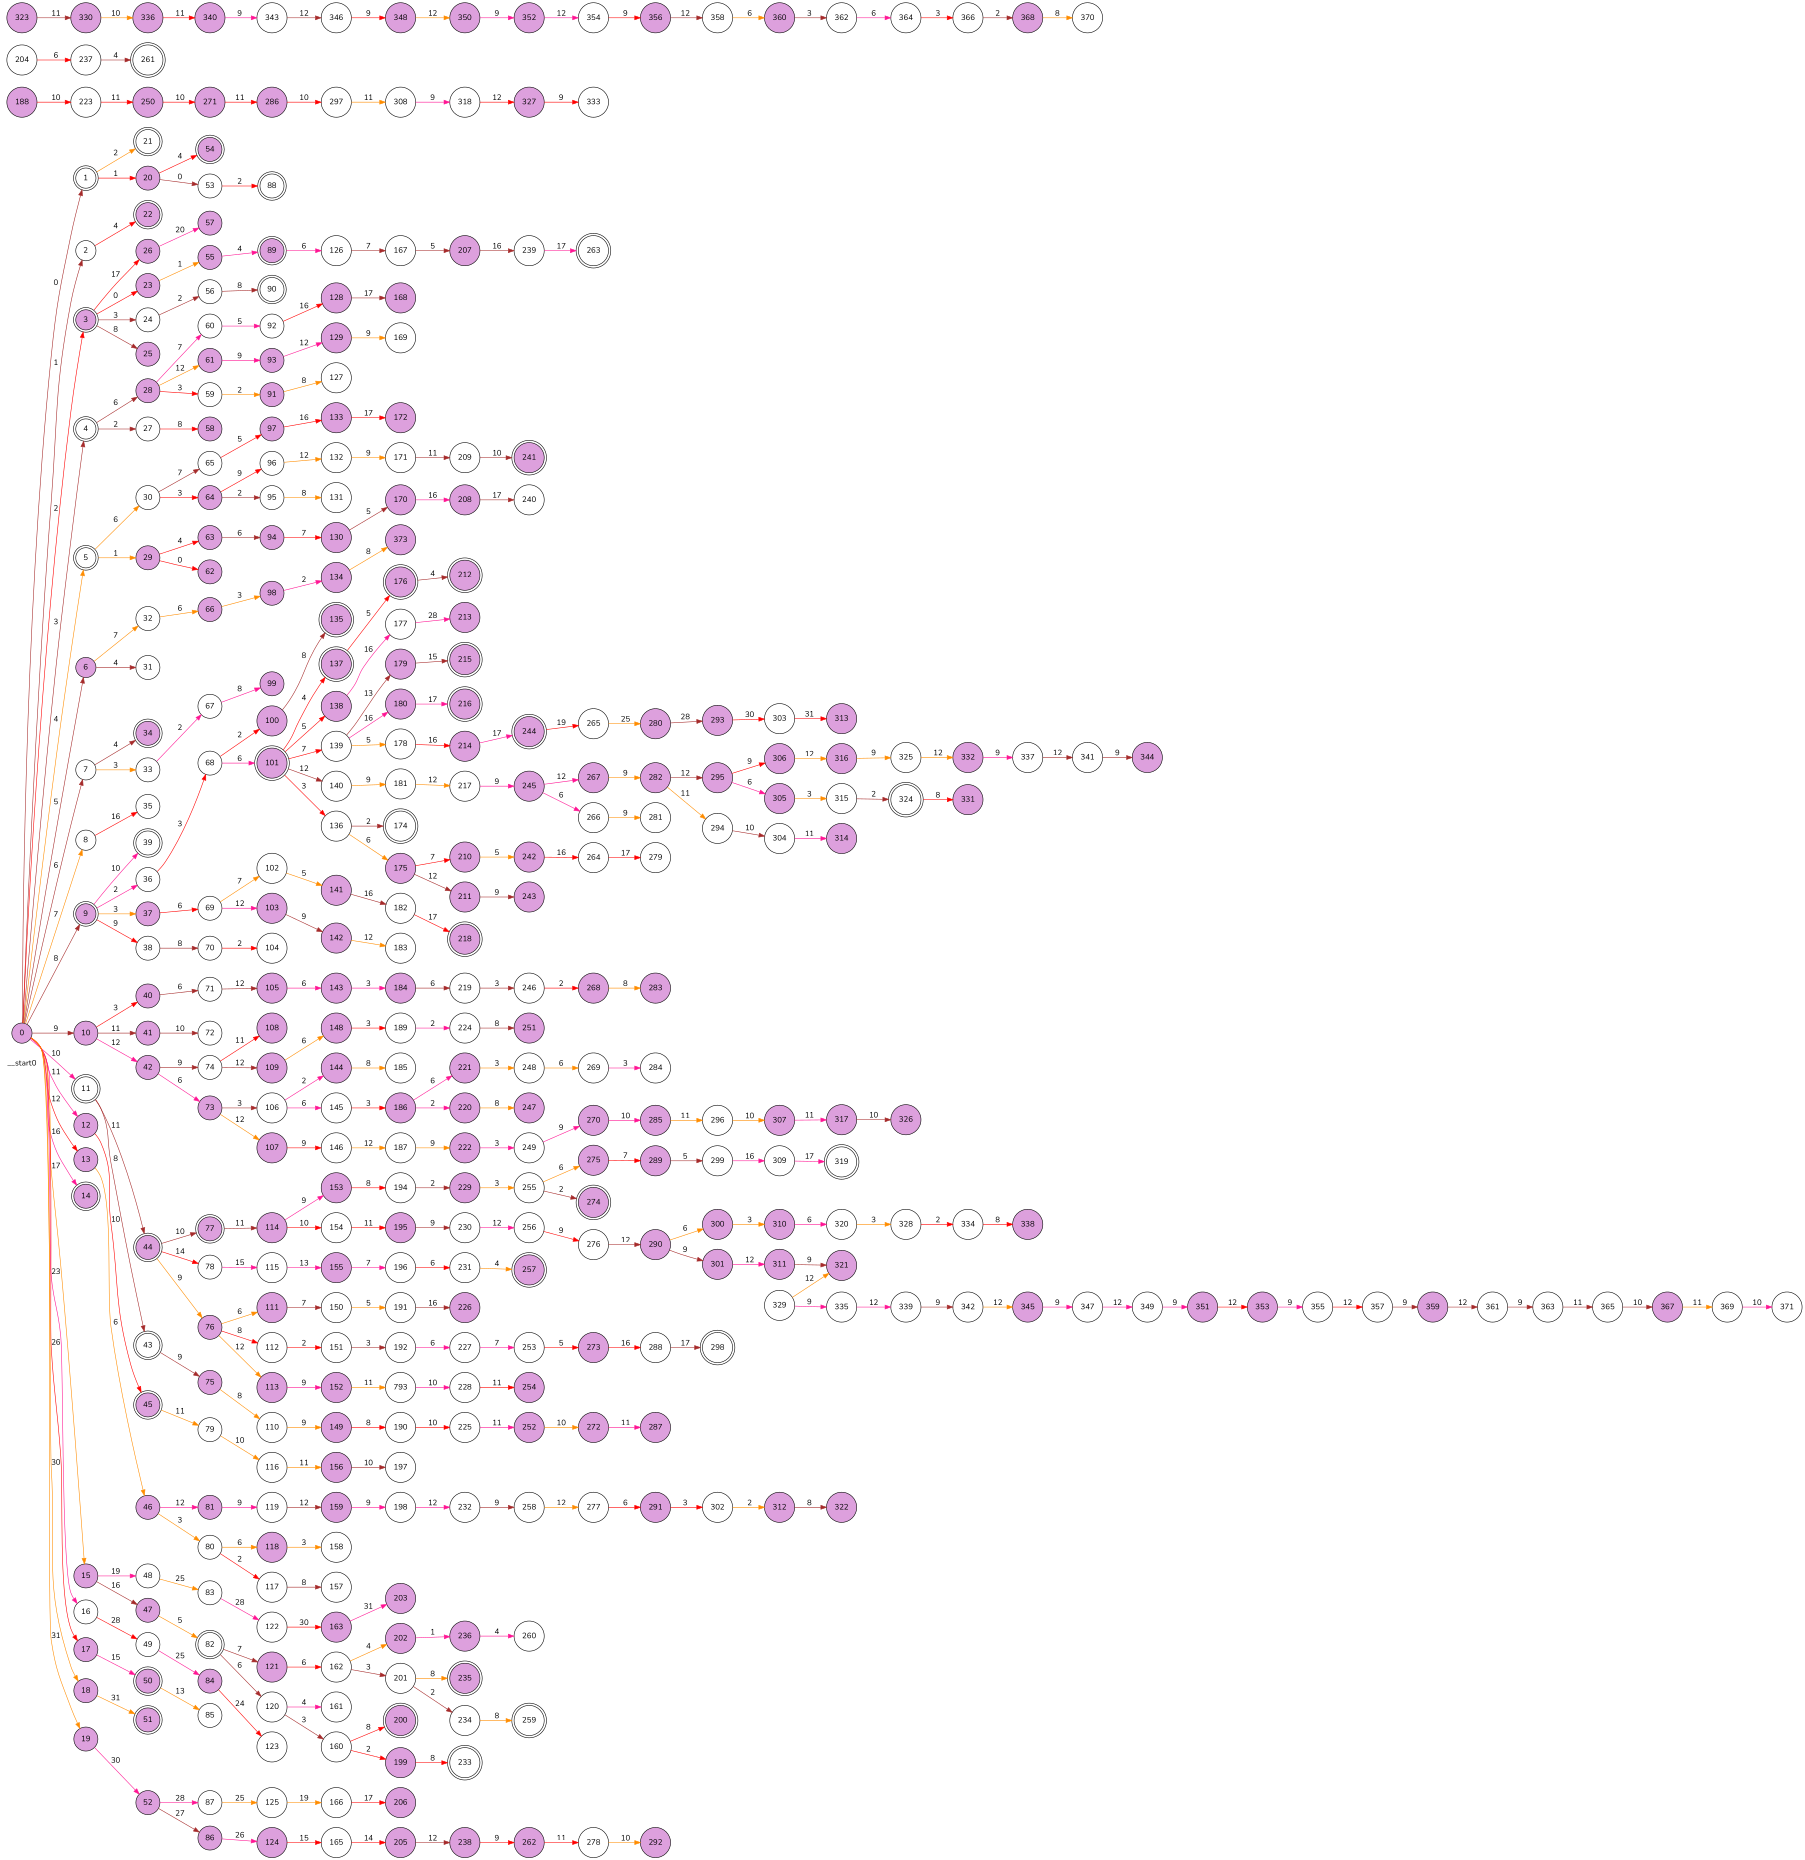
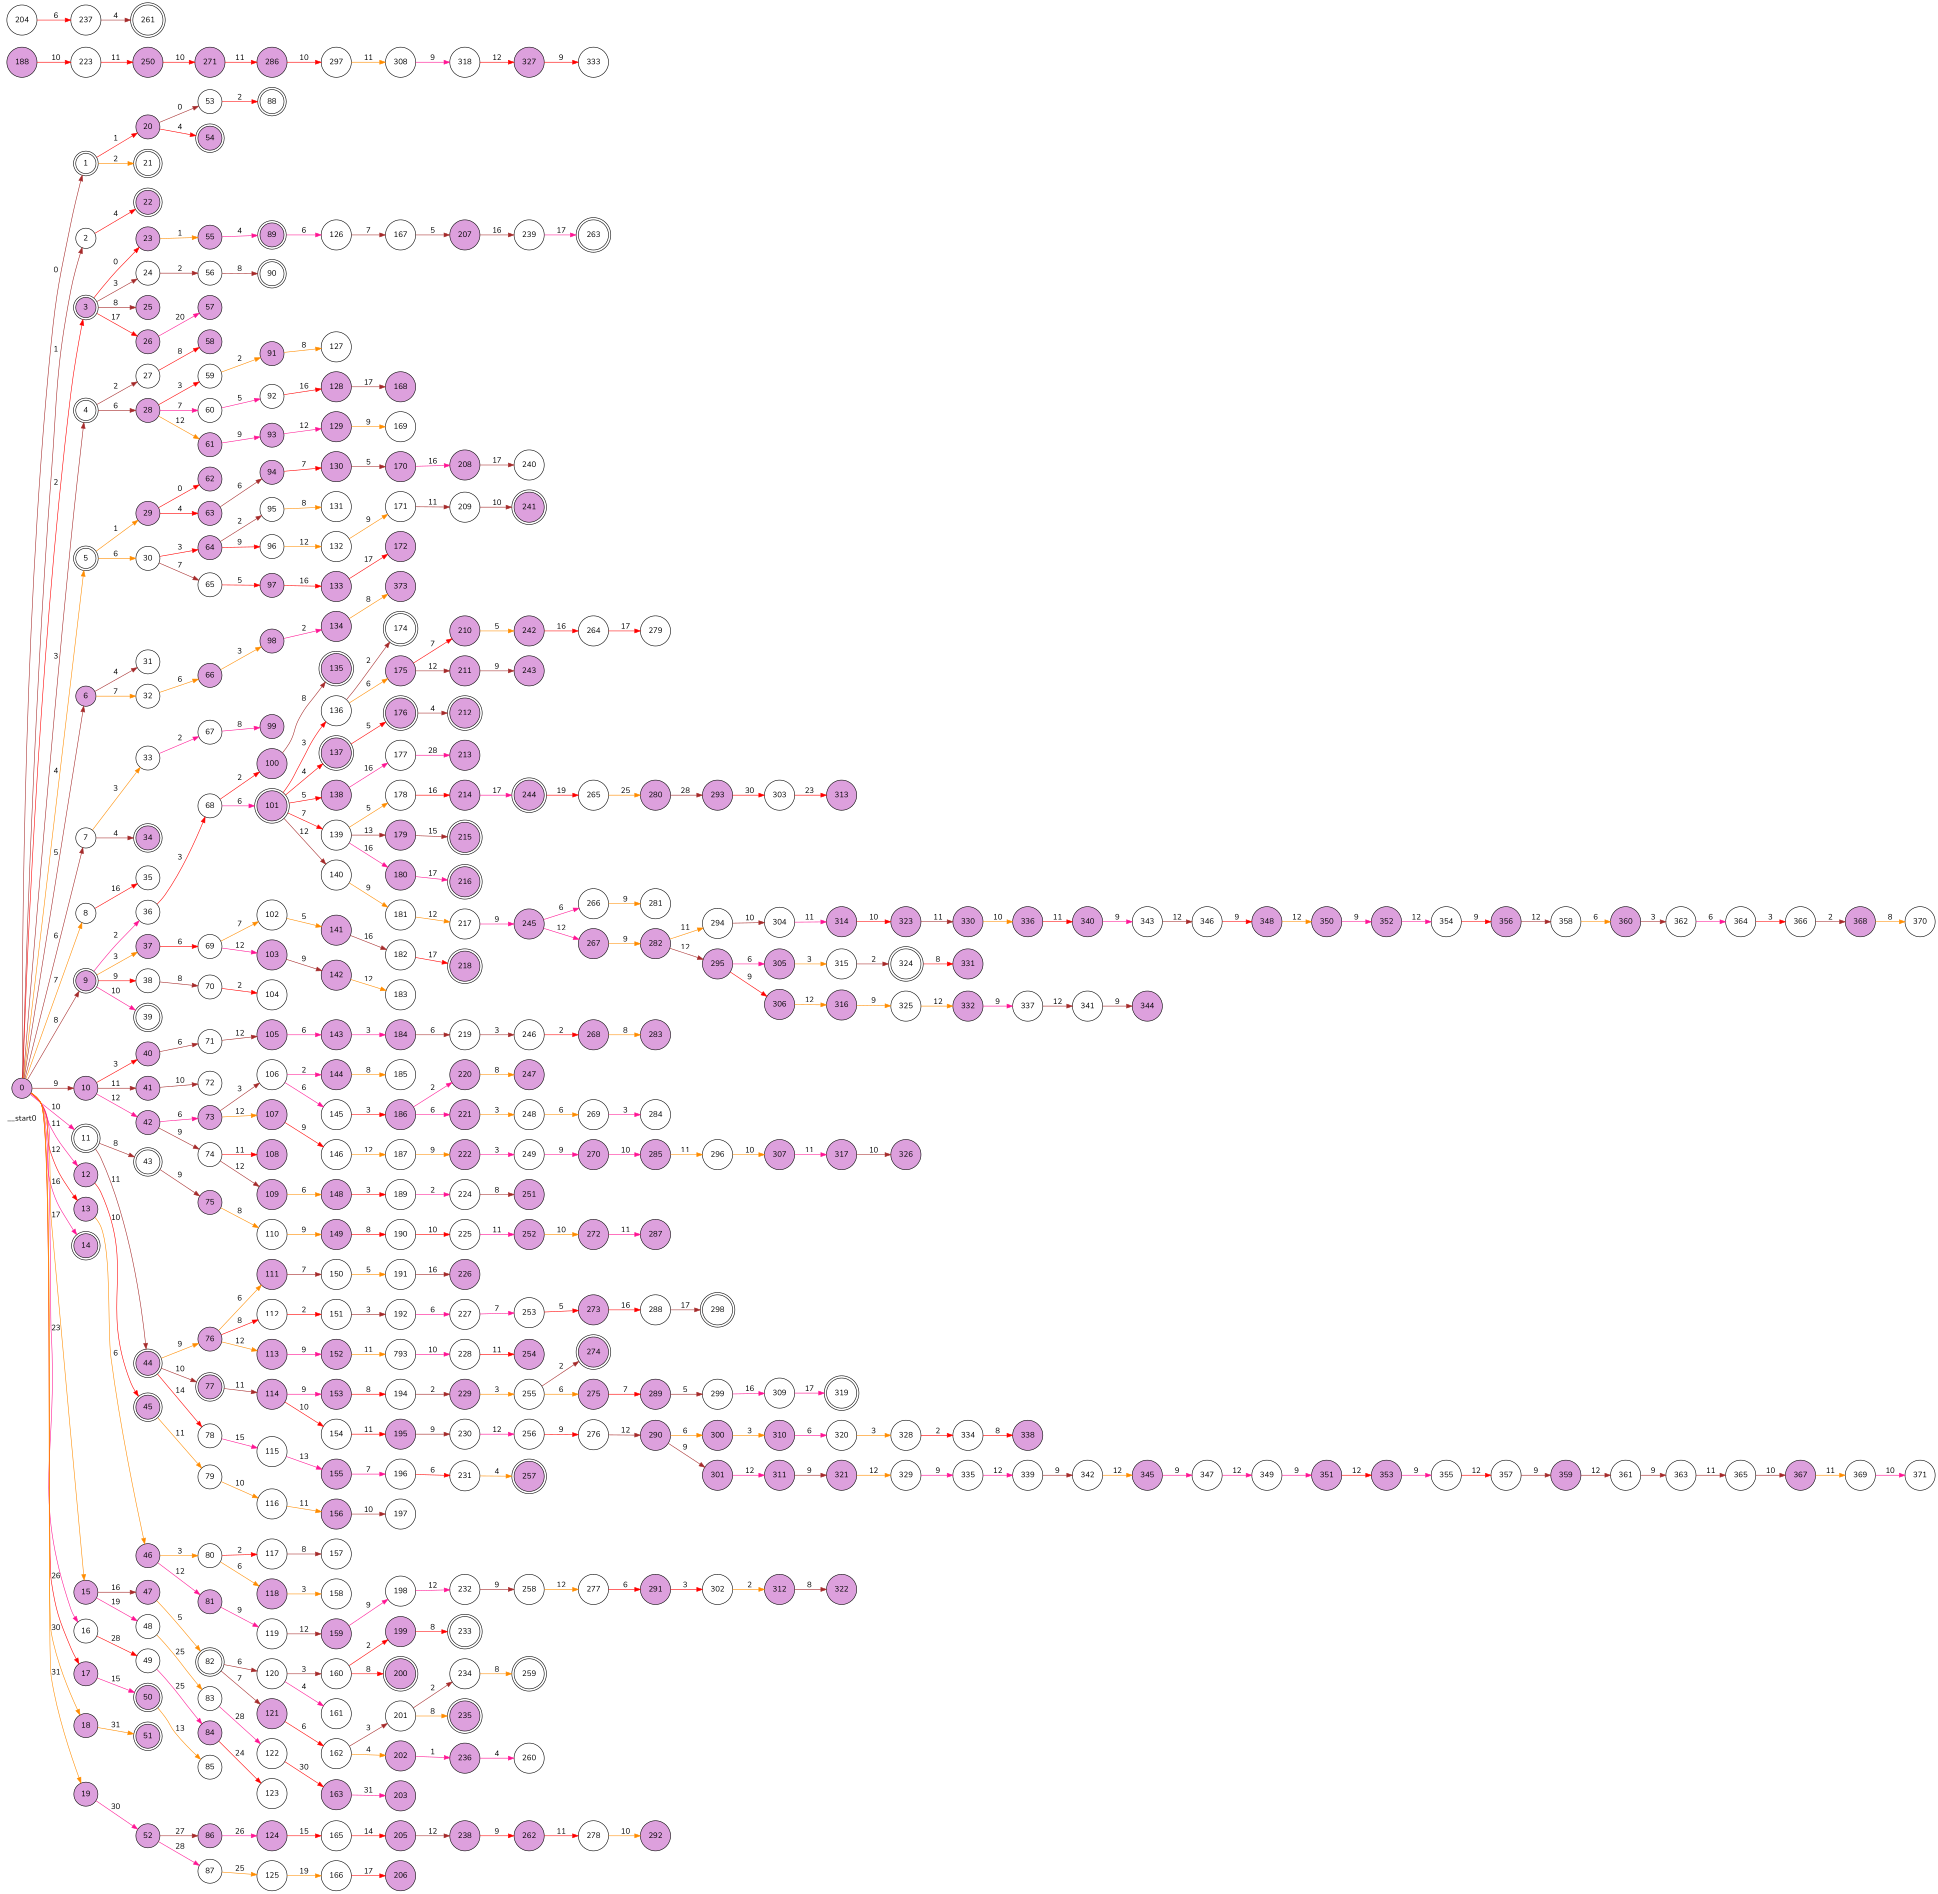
edge "303" -> "313": label "31" -> "23"
edge "314" -> "323": added, label "10"
edge "329" -> "321": reversed
